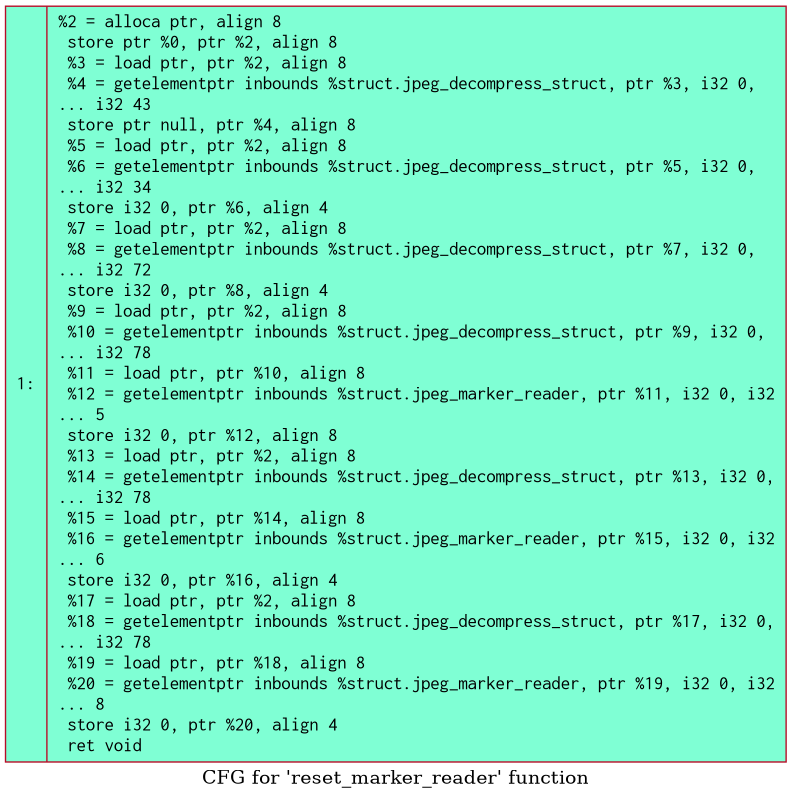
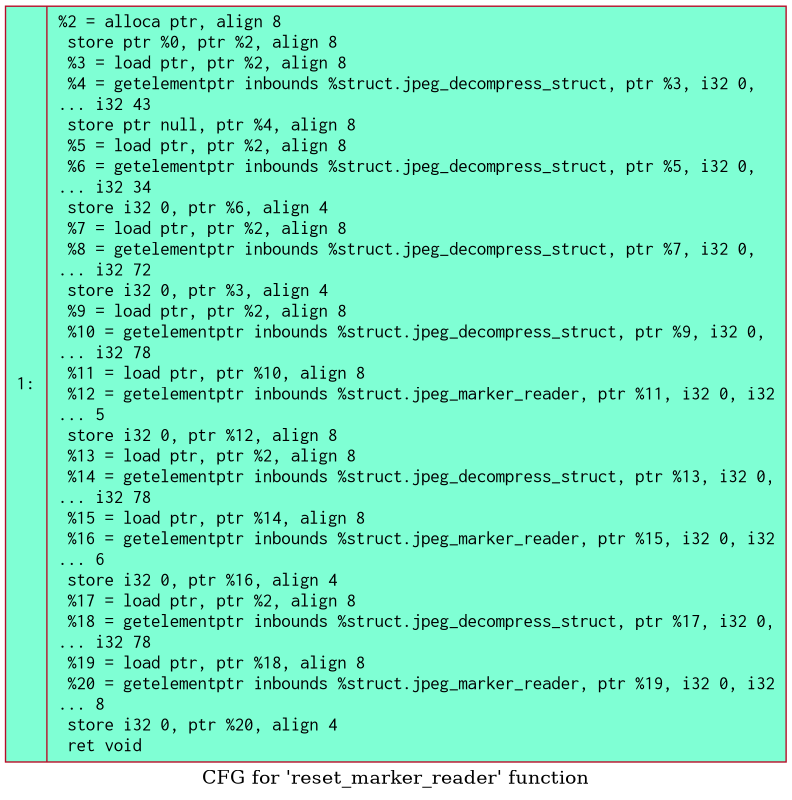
node "1:": text "store i32 0, ptr %8, align 4" -> "store i32 0, ptr %3, align 4"
